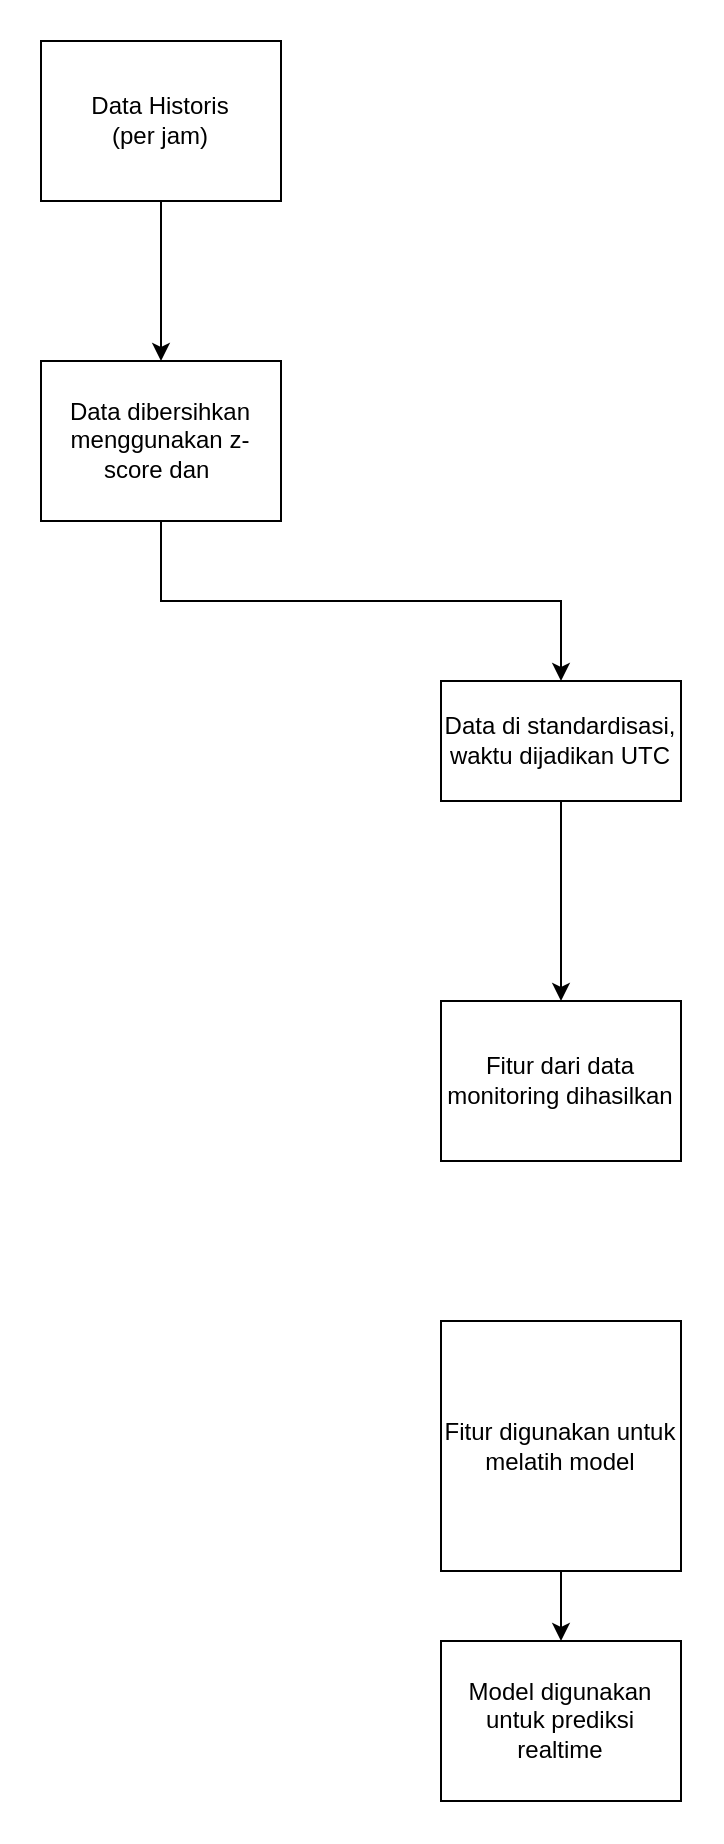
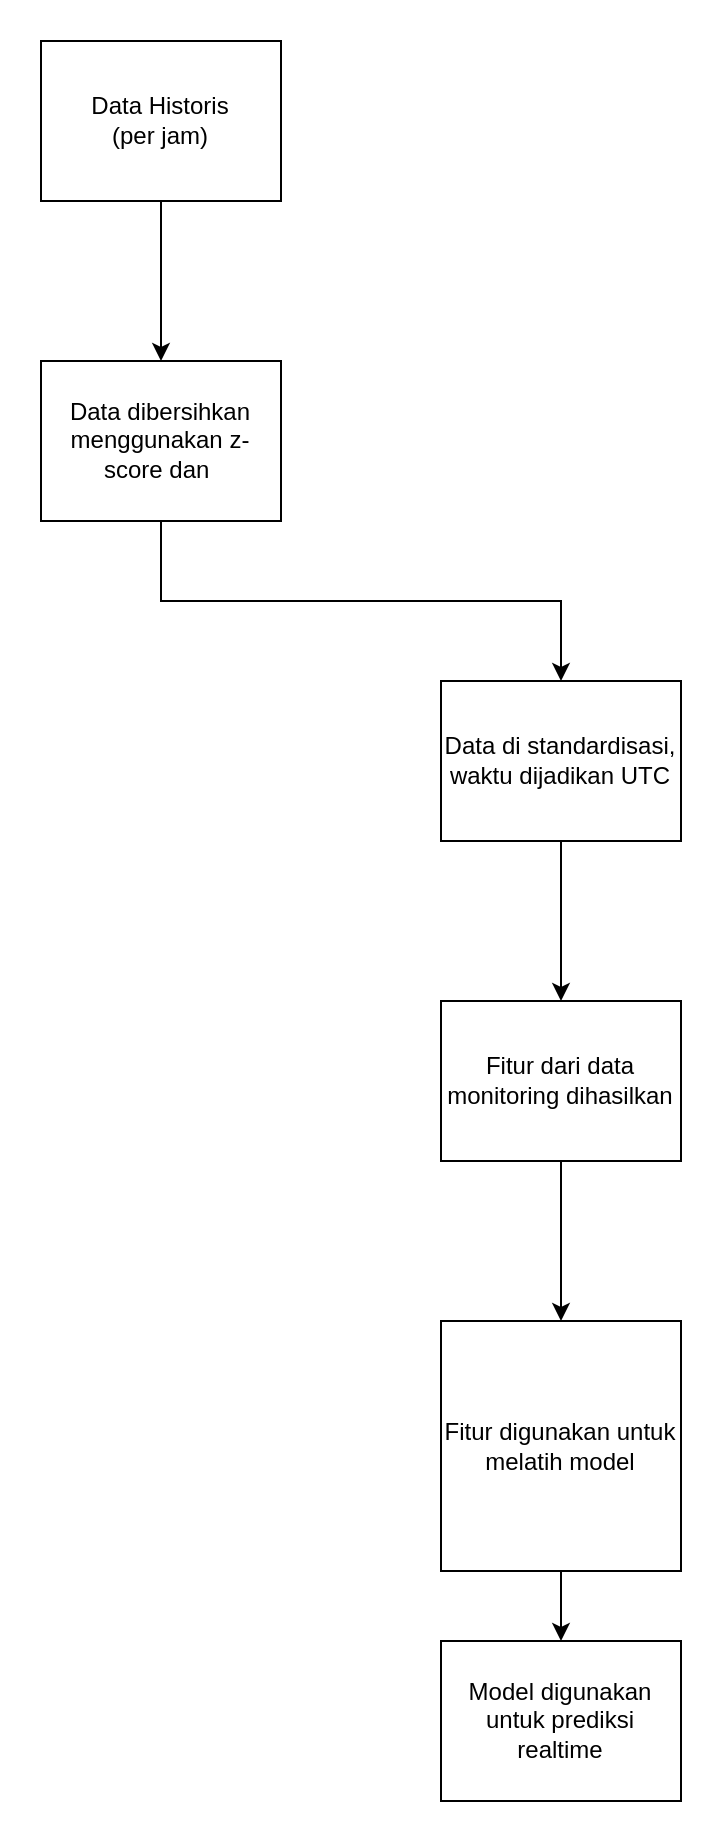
node "Data di standardisasi, waktu dijadikan UTC": size 240x120 -> 240x160
edge "Fitur dari data monitoring dihasilkan" -> "Fitur digunakan untuk melatih model": added
